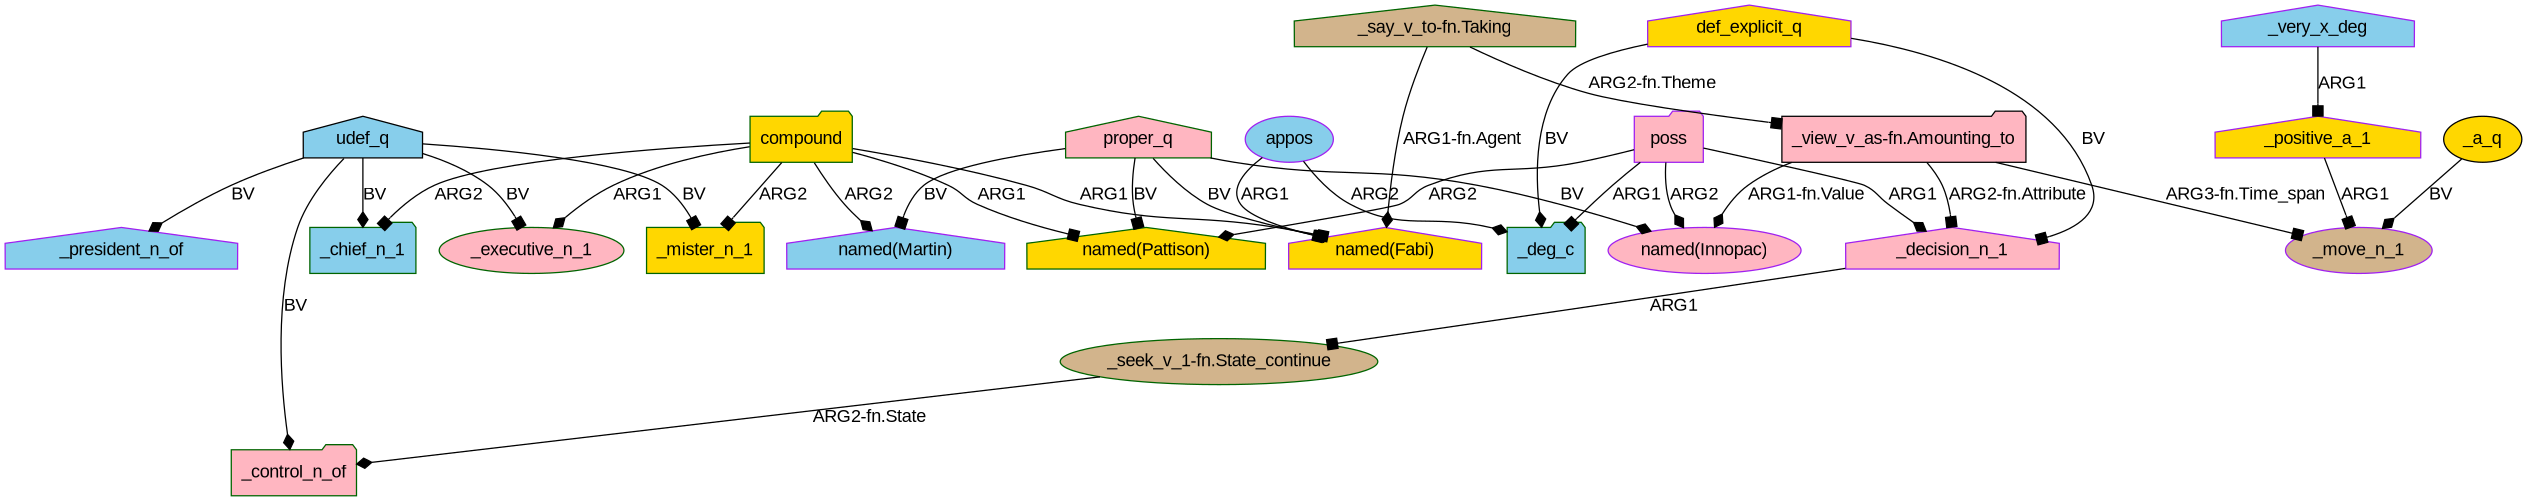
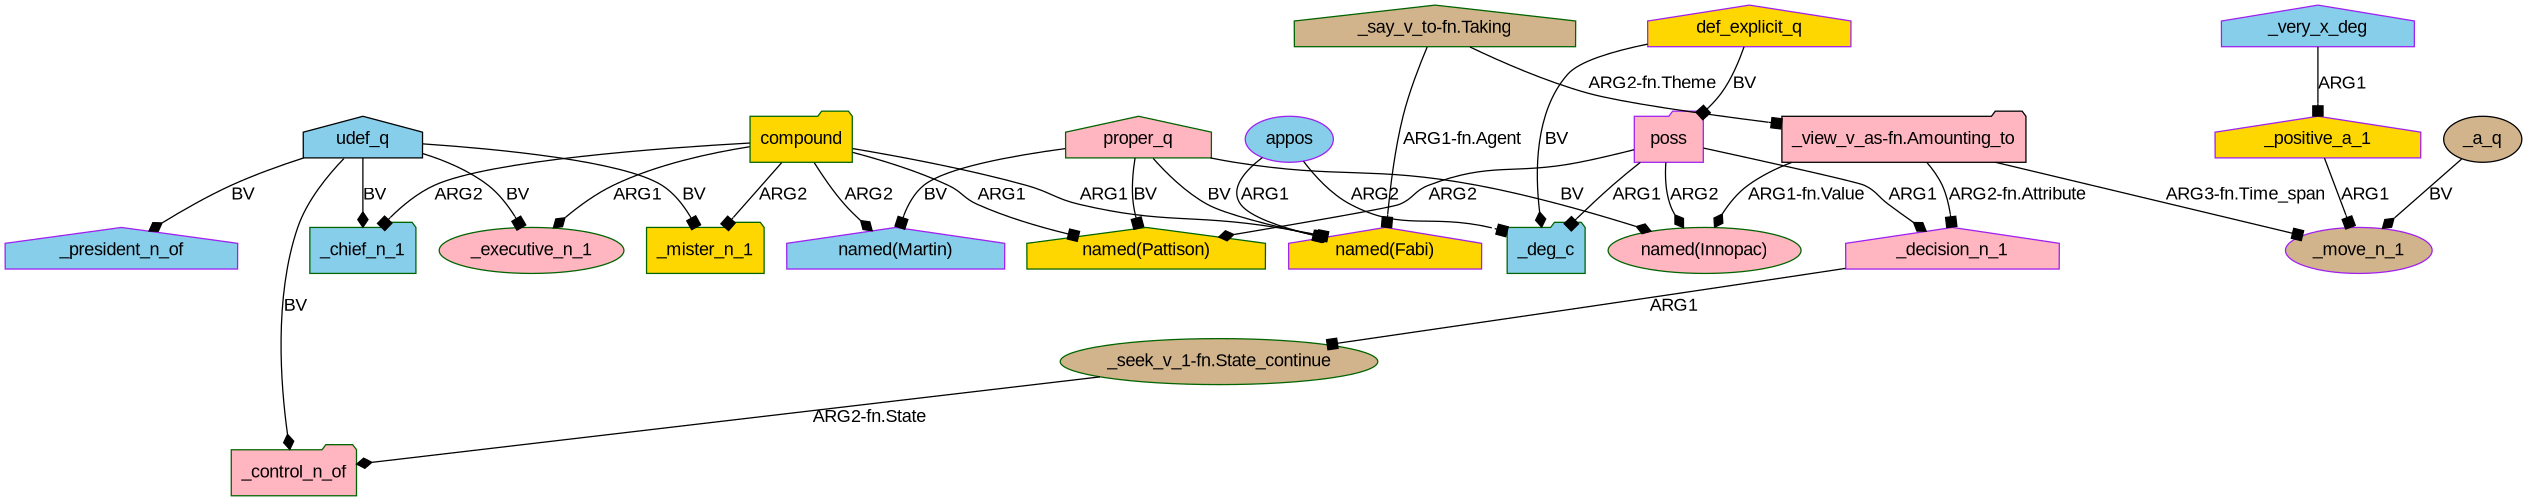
edge "def_explicit_q" -> "_decision_n_1": now "def_explicit_q" -> "poss"
edge "_say_v_to-fn.Taking" -> "named(Fabi)": arrowhead diamond -> box
node "_a_q": fillcolor gold -> tan
edge "appos" -> "_deg_c": arrowhead diamond -> box
node "named(Innopac)": color purple -> darkgreen
